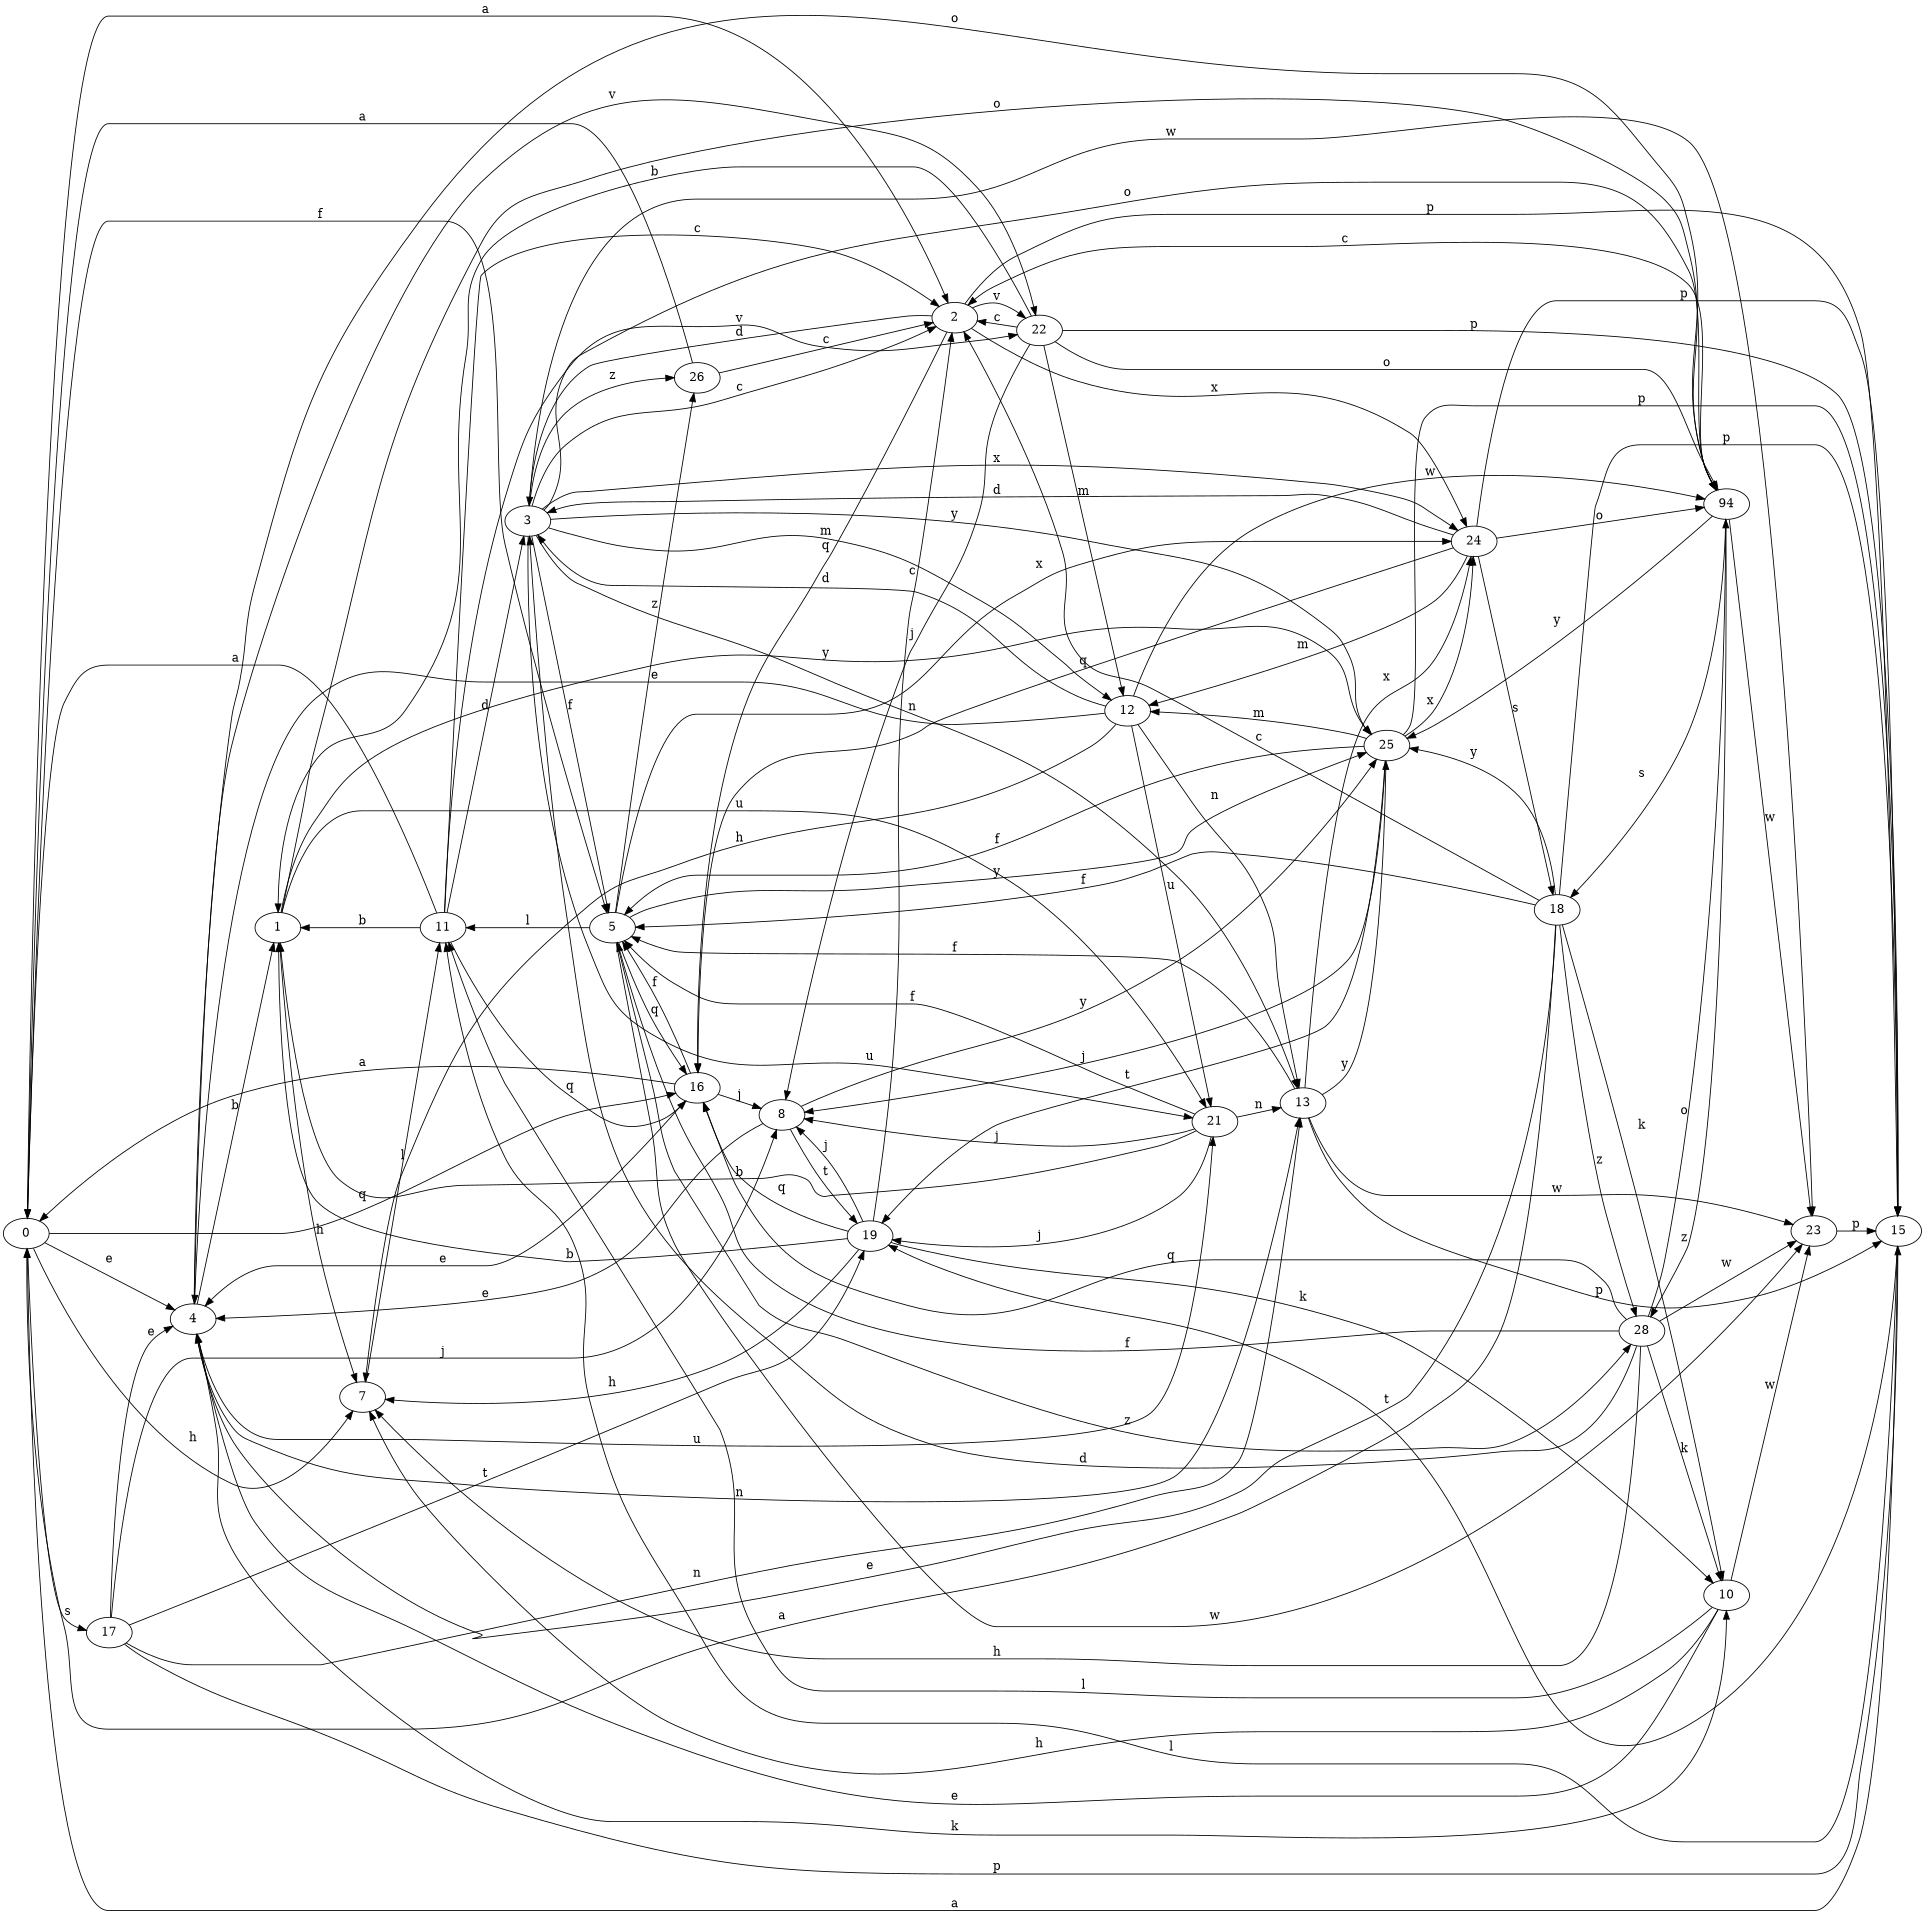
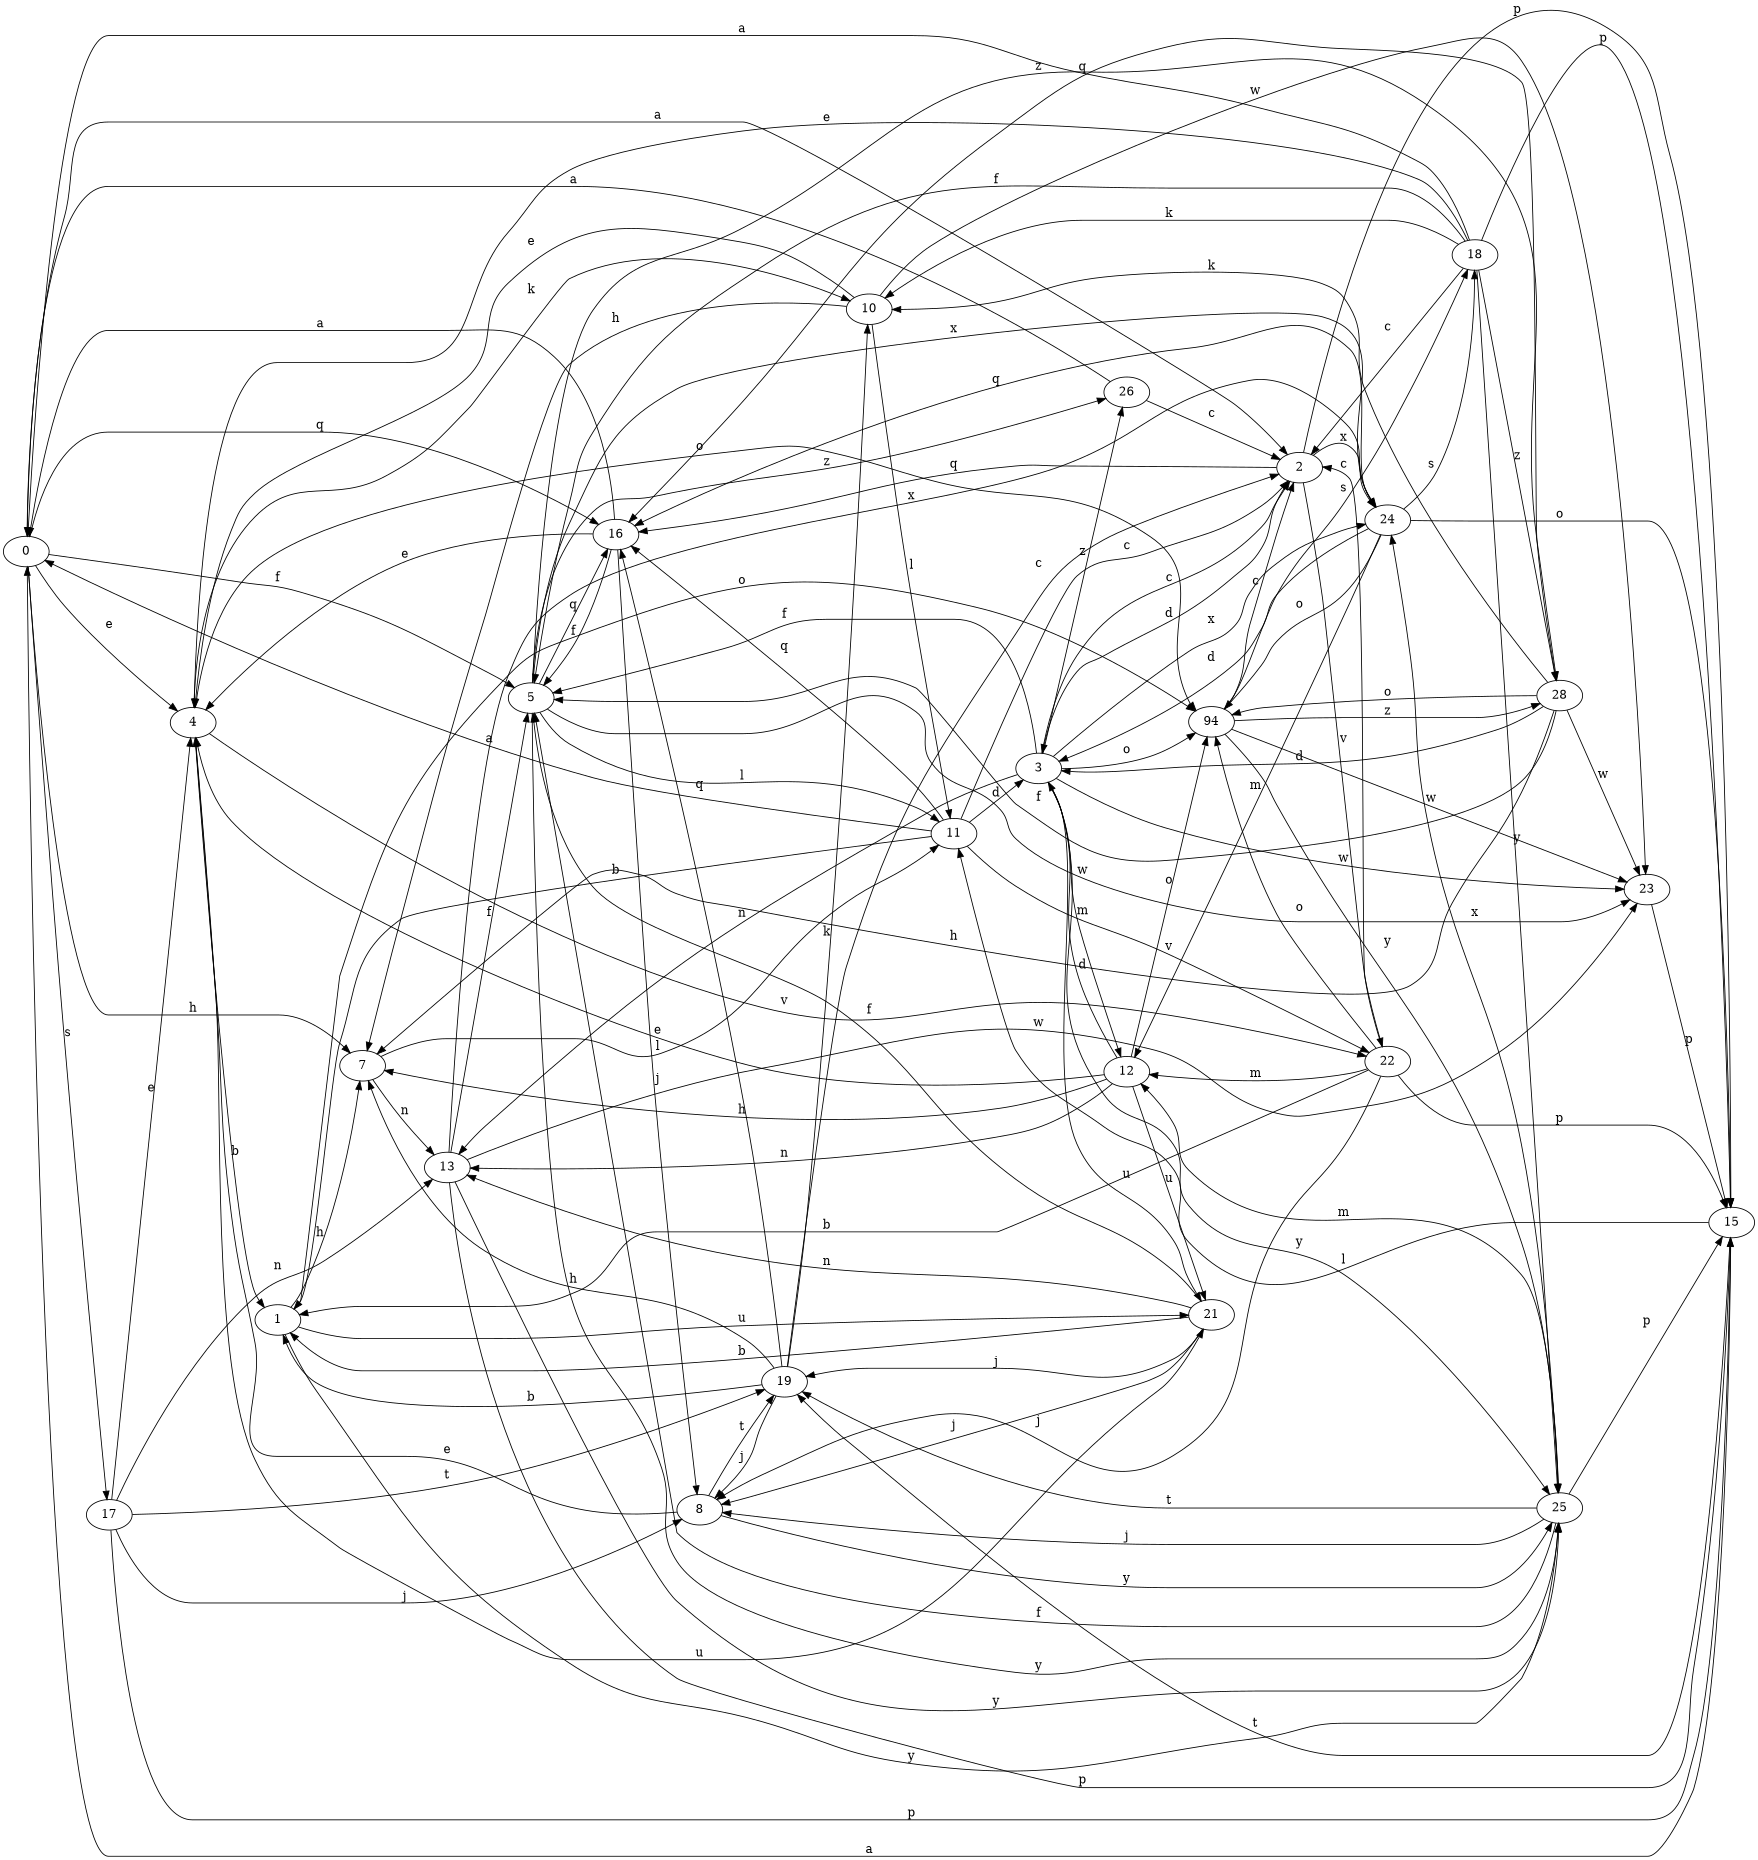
edge "24" -> "15": label "p" -> "o"
edge "12" -> "94": label "w" -> "o"
edge "4" -> "13": now "7" -> "13"
